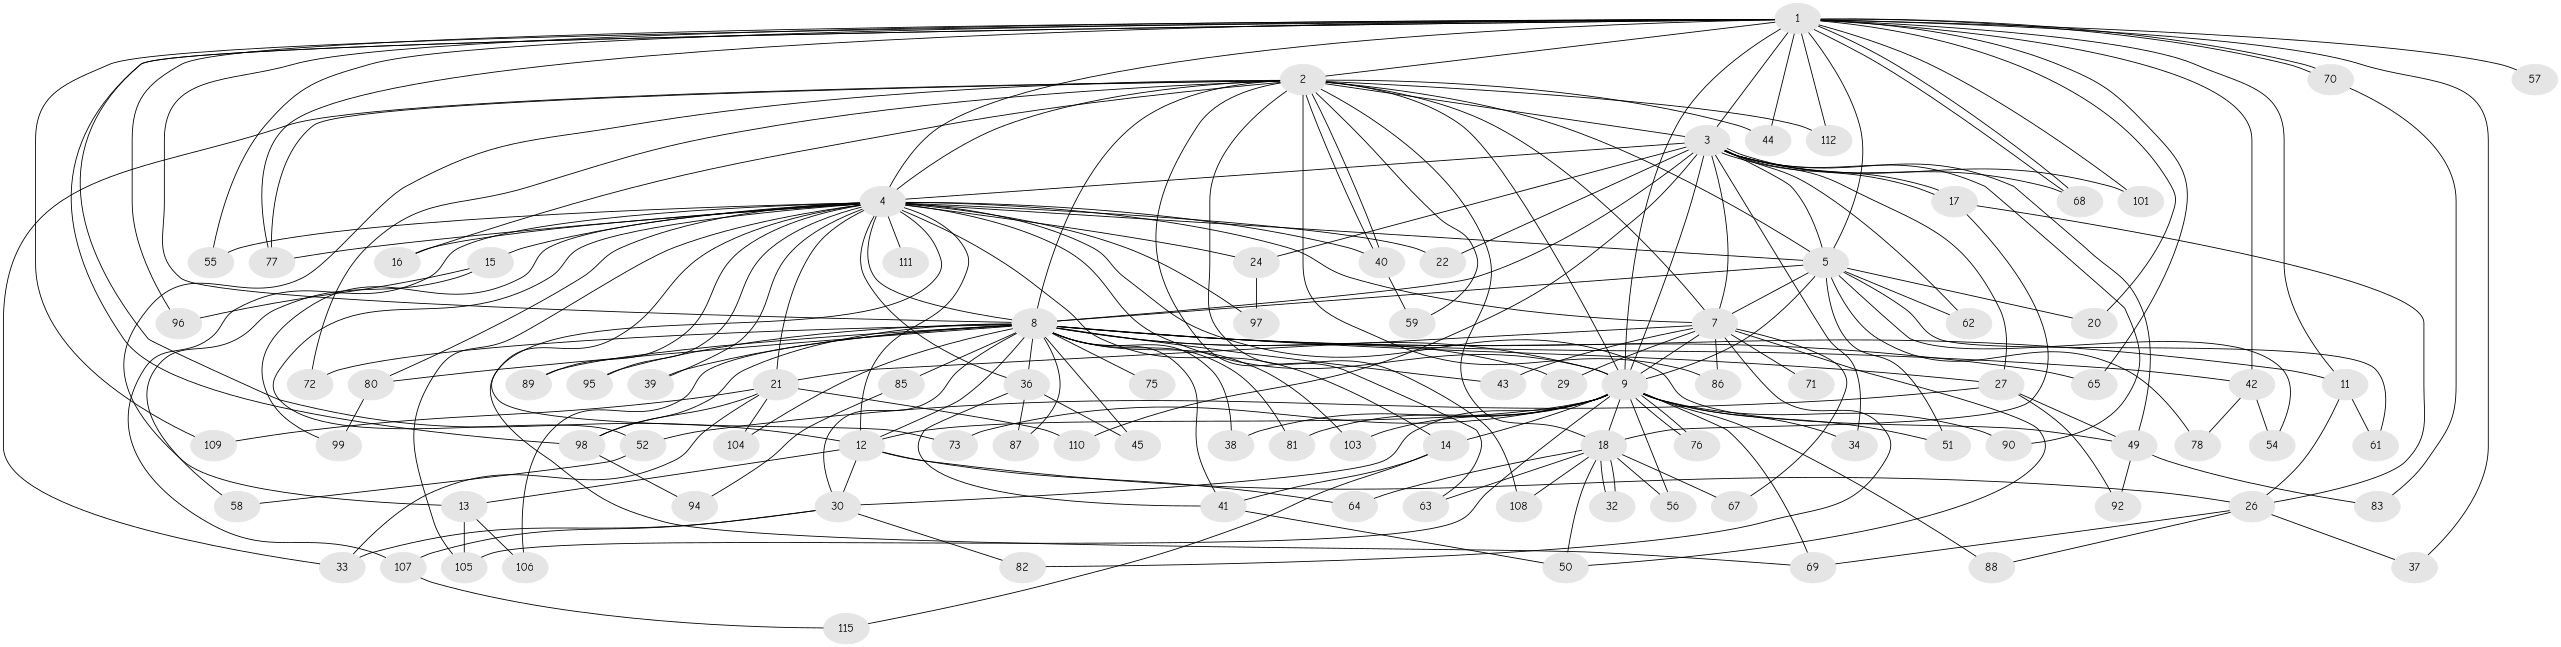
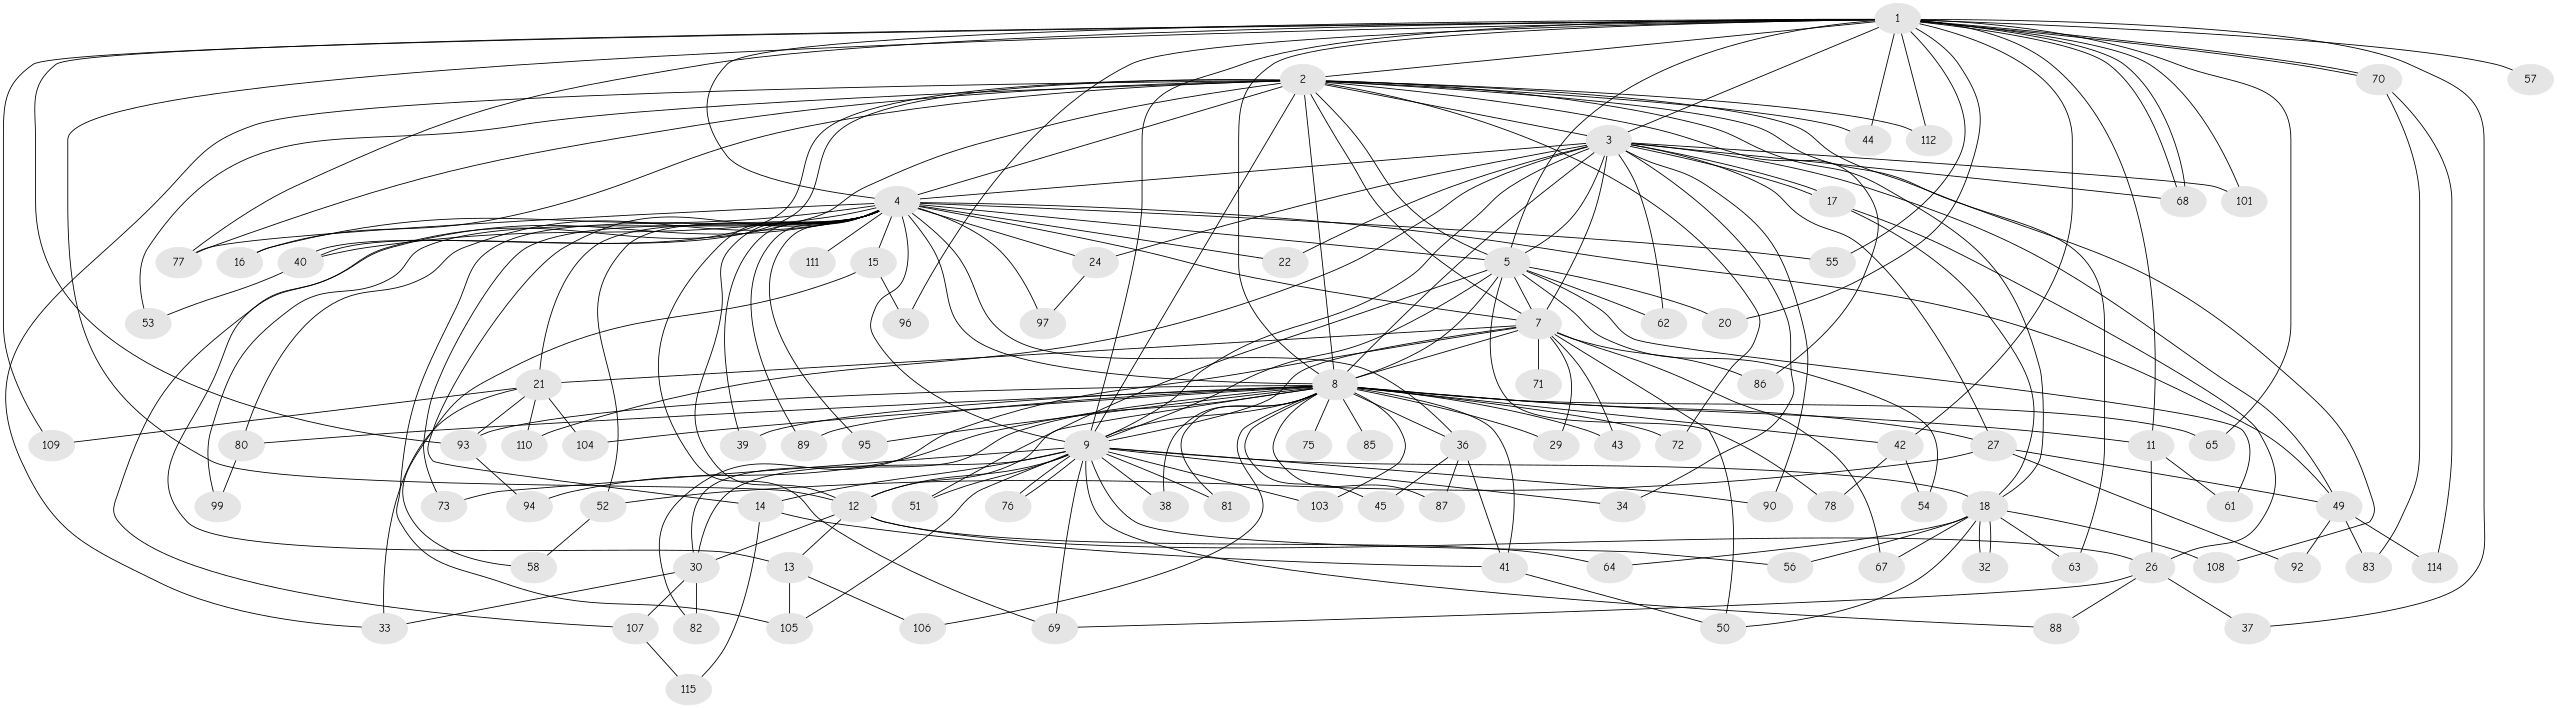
node "59": label "59" -> "53"
edge "7" -- "8": added
edge "85" -- "94": now "8" -- "94"
node "98": label "98" -> "93"
node "114": added
